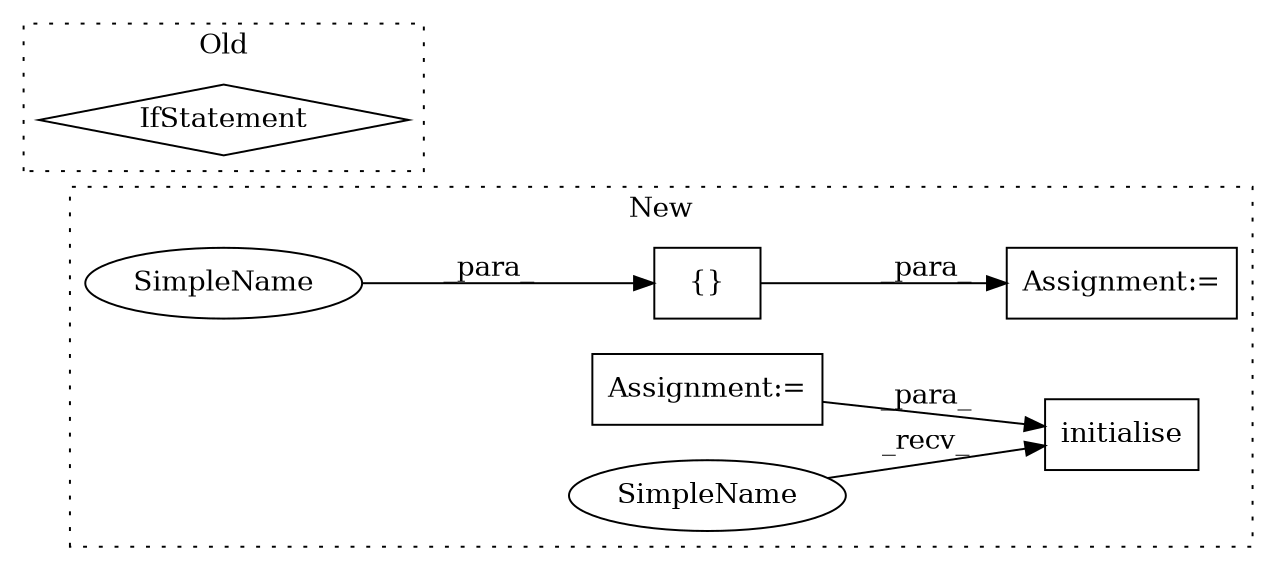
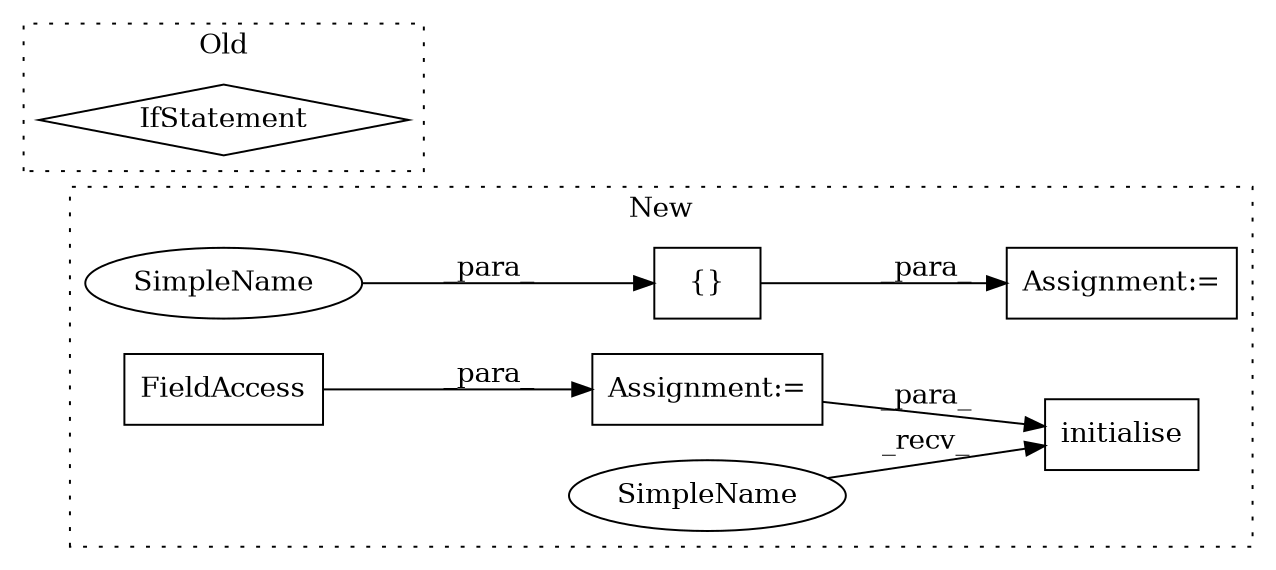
node "FieldAccess": added
